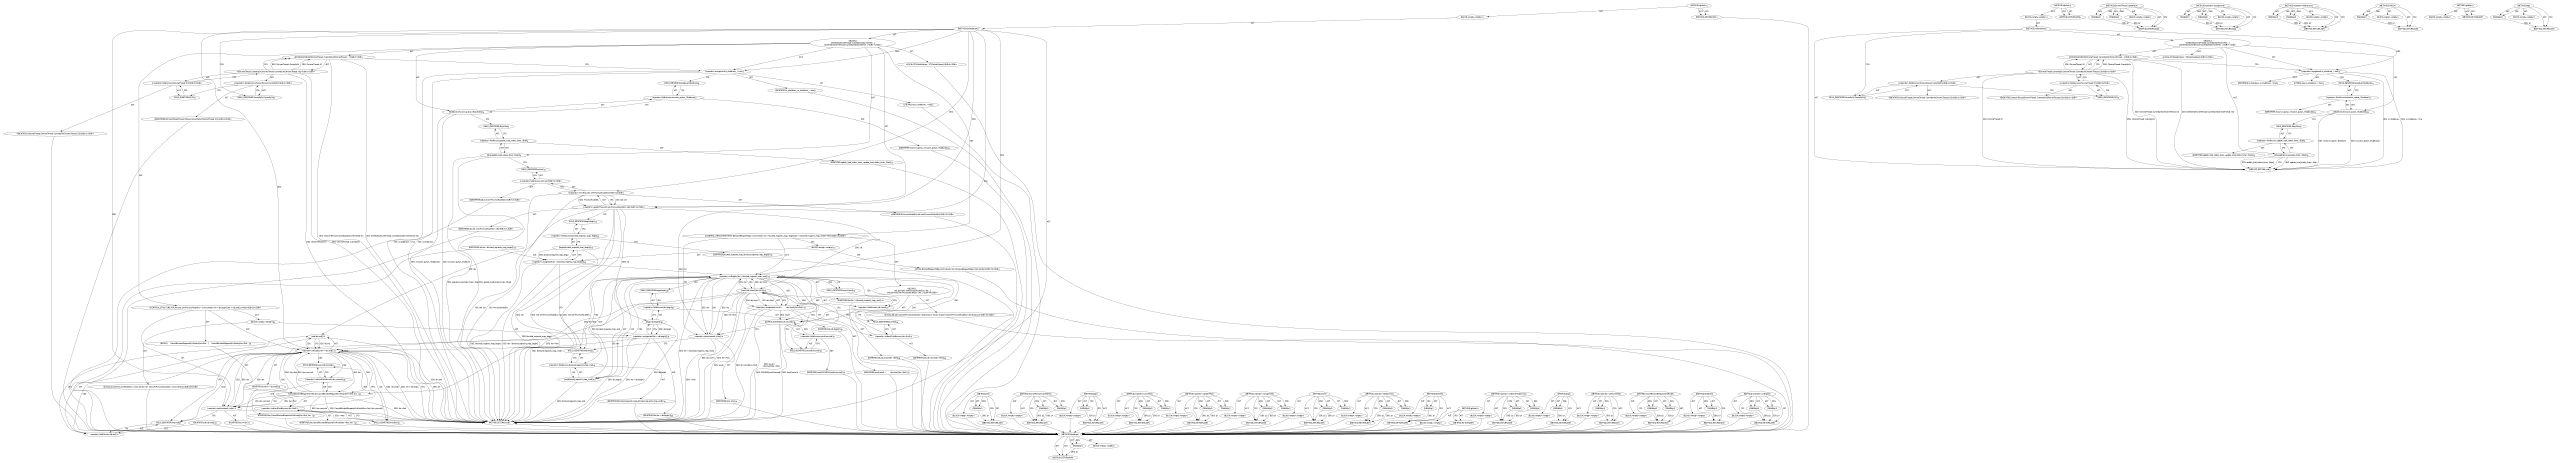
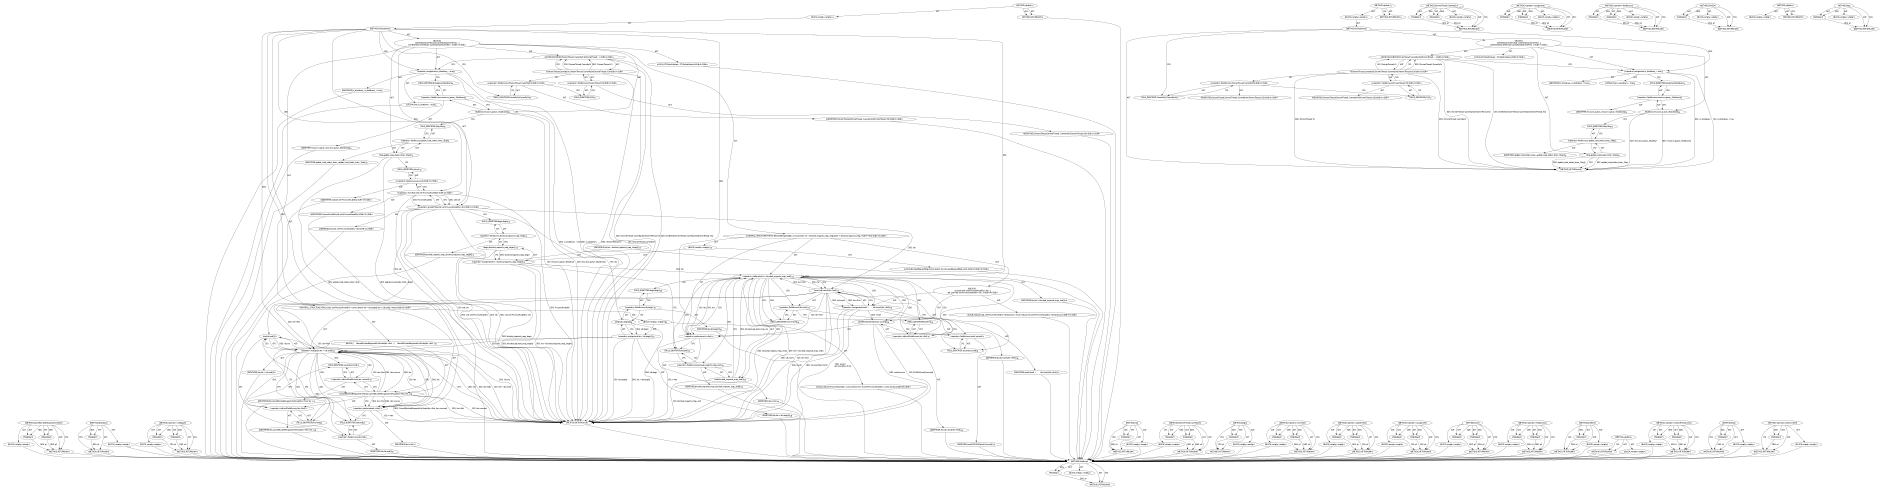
edge "(<operator>.fieldAccess,ids.insert)" -> "(DCHECK,DCHECK(result.second))": now "(<operator>.fieldAccess,ids.insert)" -> "(FIELD_IDENTIFIER,insert,insert)"
edge "(IDENTIFIER,ids,ids.end())" -> "(<operator>.fieldAccess,ids.end)": reversed
